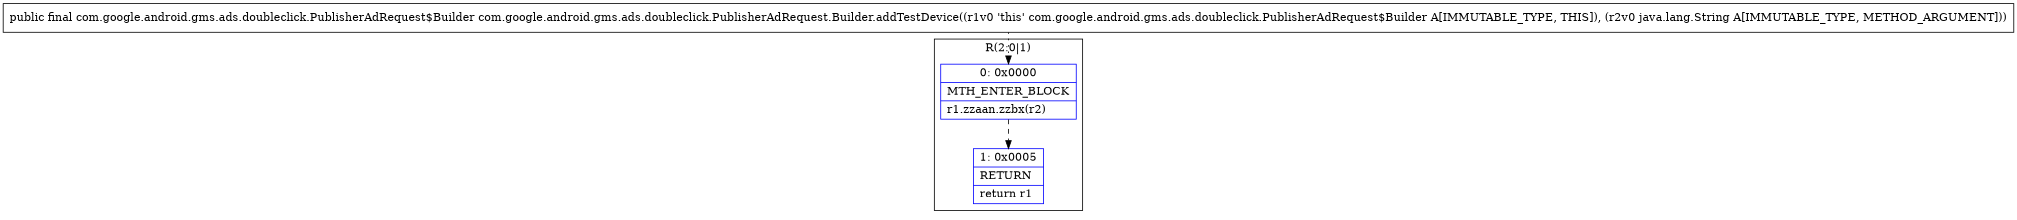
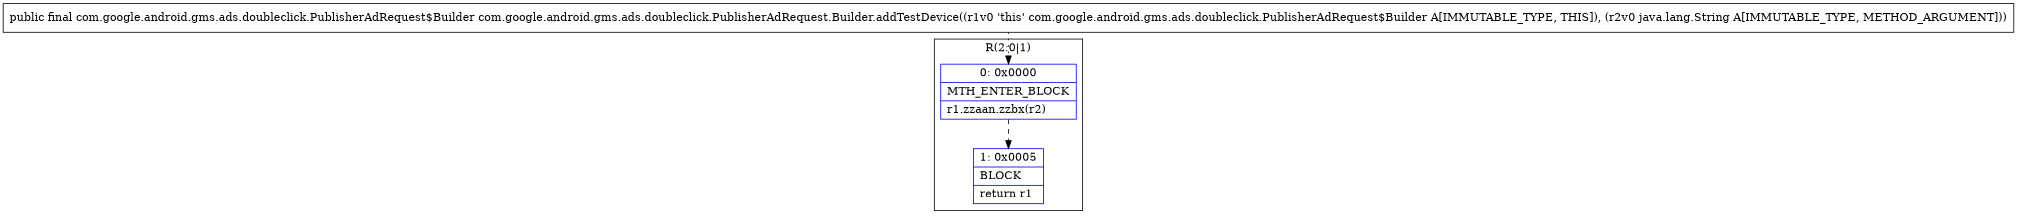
node "1: 0x0005": text "RETURN" -> "BLOCK"
